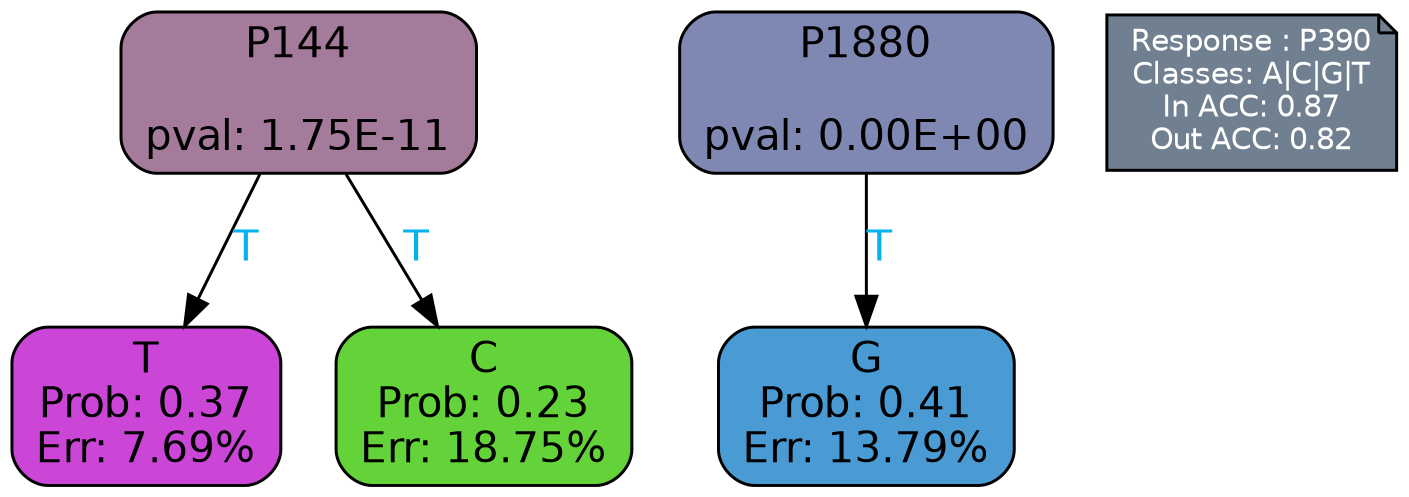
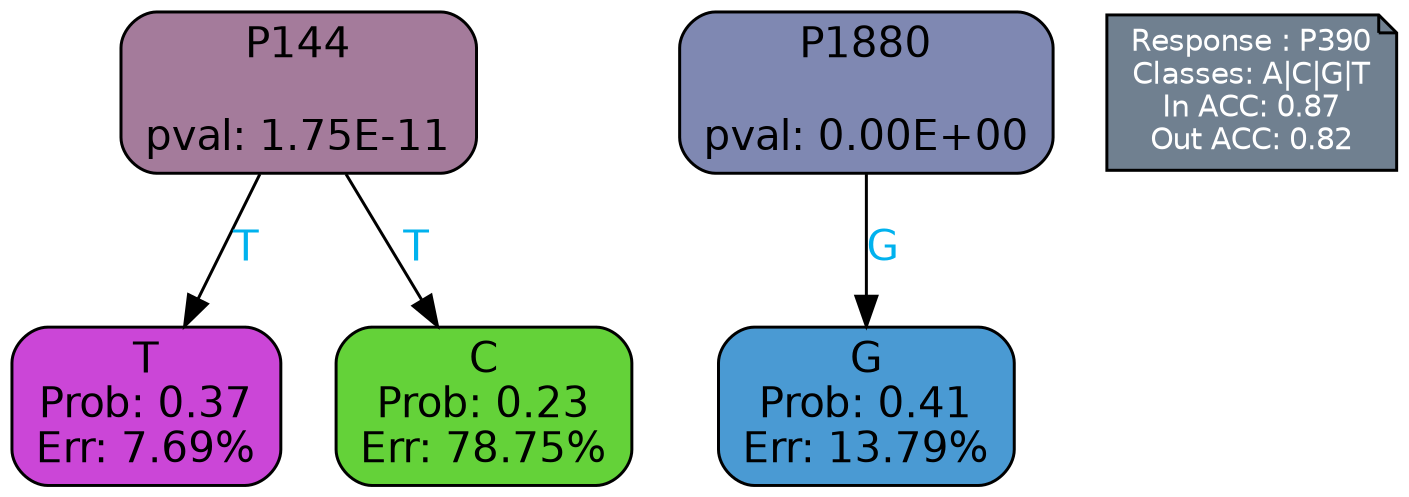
edge "P1880 pval: 0.00E+00" -> "G Prob: 0.41 Err: 13.79%": label "T" -> "G"
node "C Prob: 0.23 Err: 18.75%": label "C Prob: 0.23 Err: 18.75%" -> "C Prob: 0.23 Err: 78.75%"
